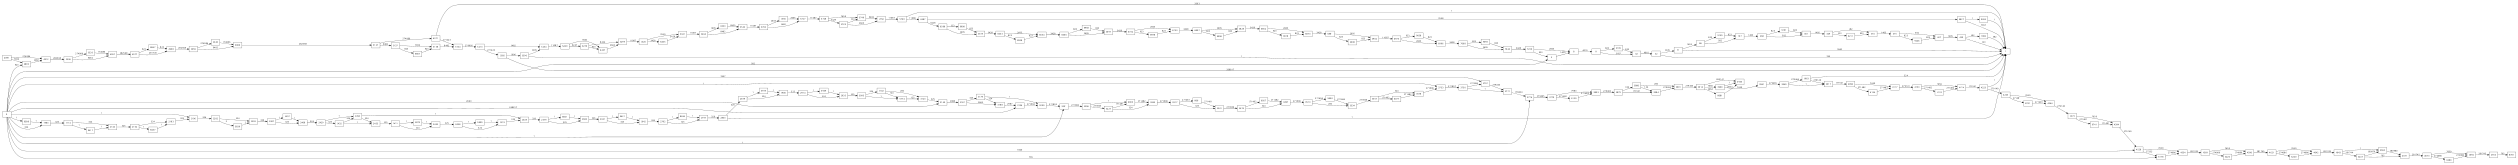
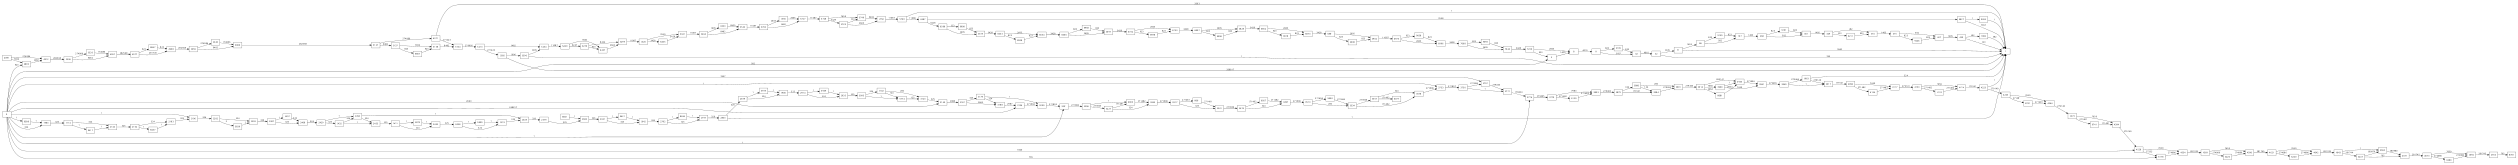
edge "3935" -> "3941": added, label "271806"
edge "6077" -> "3578": now "3534" -> "3578"
edge "8457" -> "2408": label "1" -> "326"
edge "2579" -> "8601": removed, label "1"
